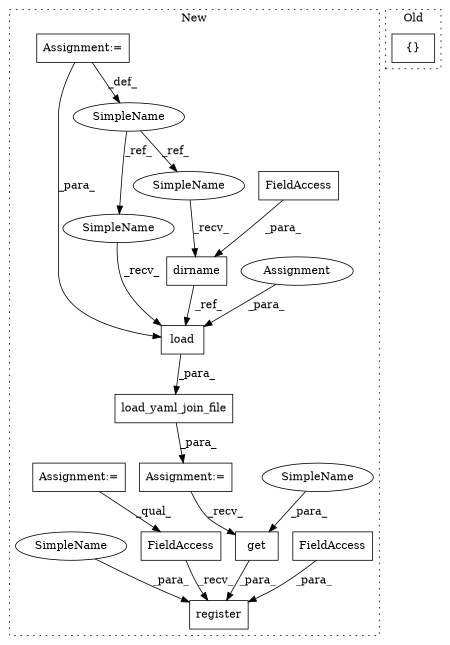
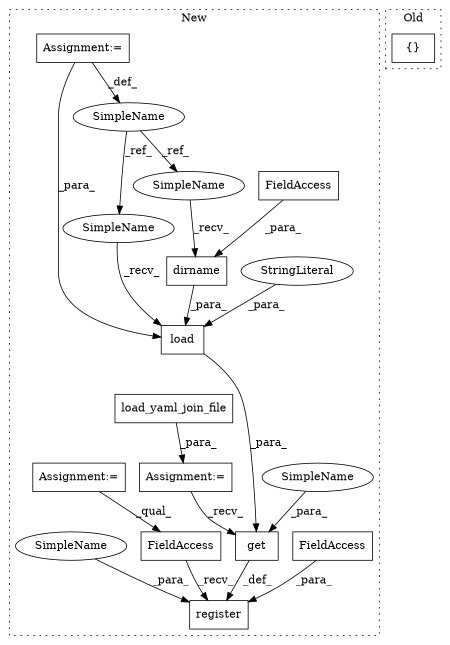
node "Assignment": label "Assignment" -> "StringLiteral"
edge "dirname" -> "load": label "_ref_" -> "_para_"
edge "load" -> "load_yaml_join_file": now "load" -> "get"
edge "get" -> "register": label "_para_" -> "_def_"
